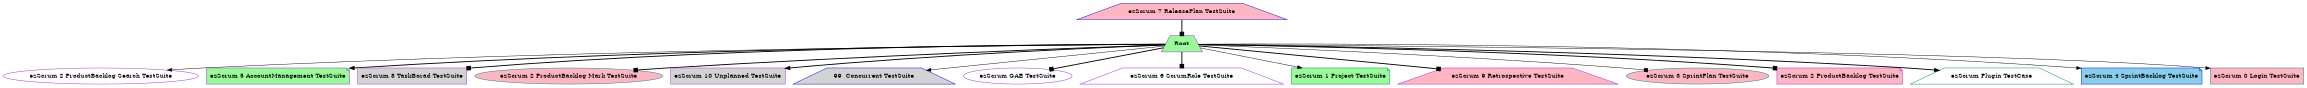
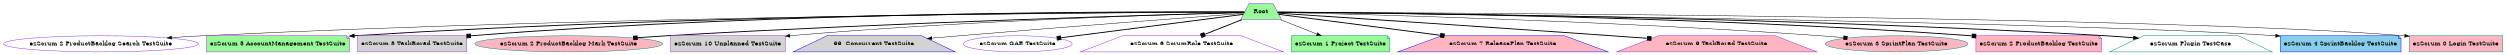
edge "ezScrum 7 ReleasePlan TestSuite" -> "Root": reversed
edge "Root" -> "ezScrum 10 Unplanned TestSuite": style bold -> solid
node "ezScrum 9 Retrospective TestSuite": label "ezScrum 9 Retrospective TestSuite" -> "ezScrum 9 TaskBorad TestSuite"
